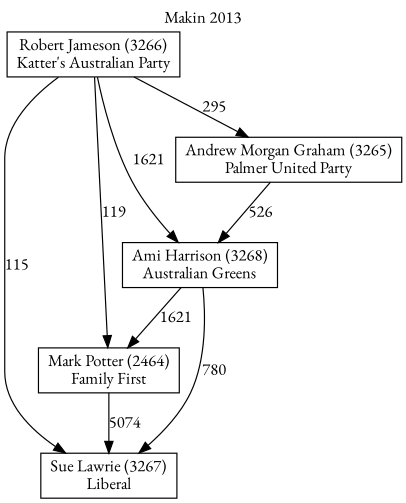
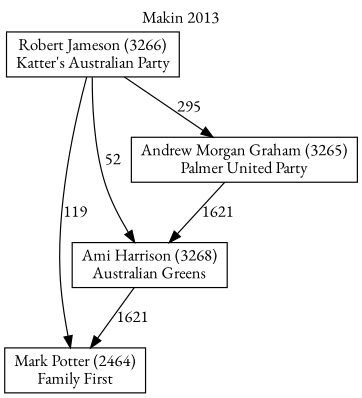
edge "Robert Jameson (3266) Katter's Australian Party" -> "Ami Harrison (3268) Australian Greens": label "1621" -> "52"
edge "Andrew Morgan Graham (3265) Palmer United Party" -> "Ami Harrison (3268) Australian Greens": label "526" -> "1621"
node "Sue Lawrie (3267) Liberal": removed
